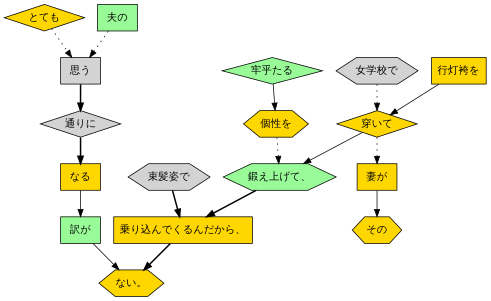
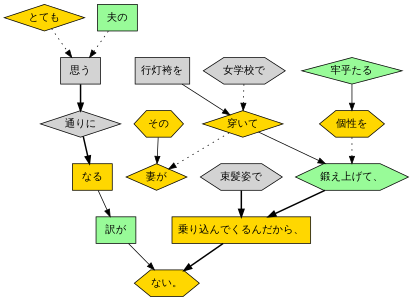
node "行灯袴を": fillcolor gold -> lightgrey
node "妻が": shape box -> diamond
edge "妻が" -> "その": reversed
